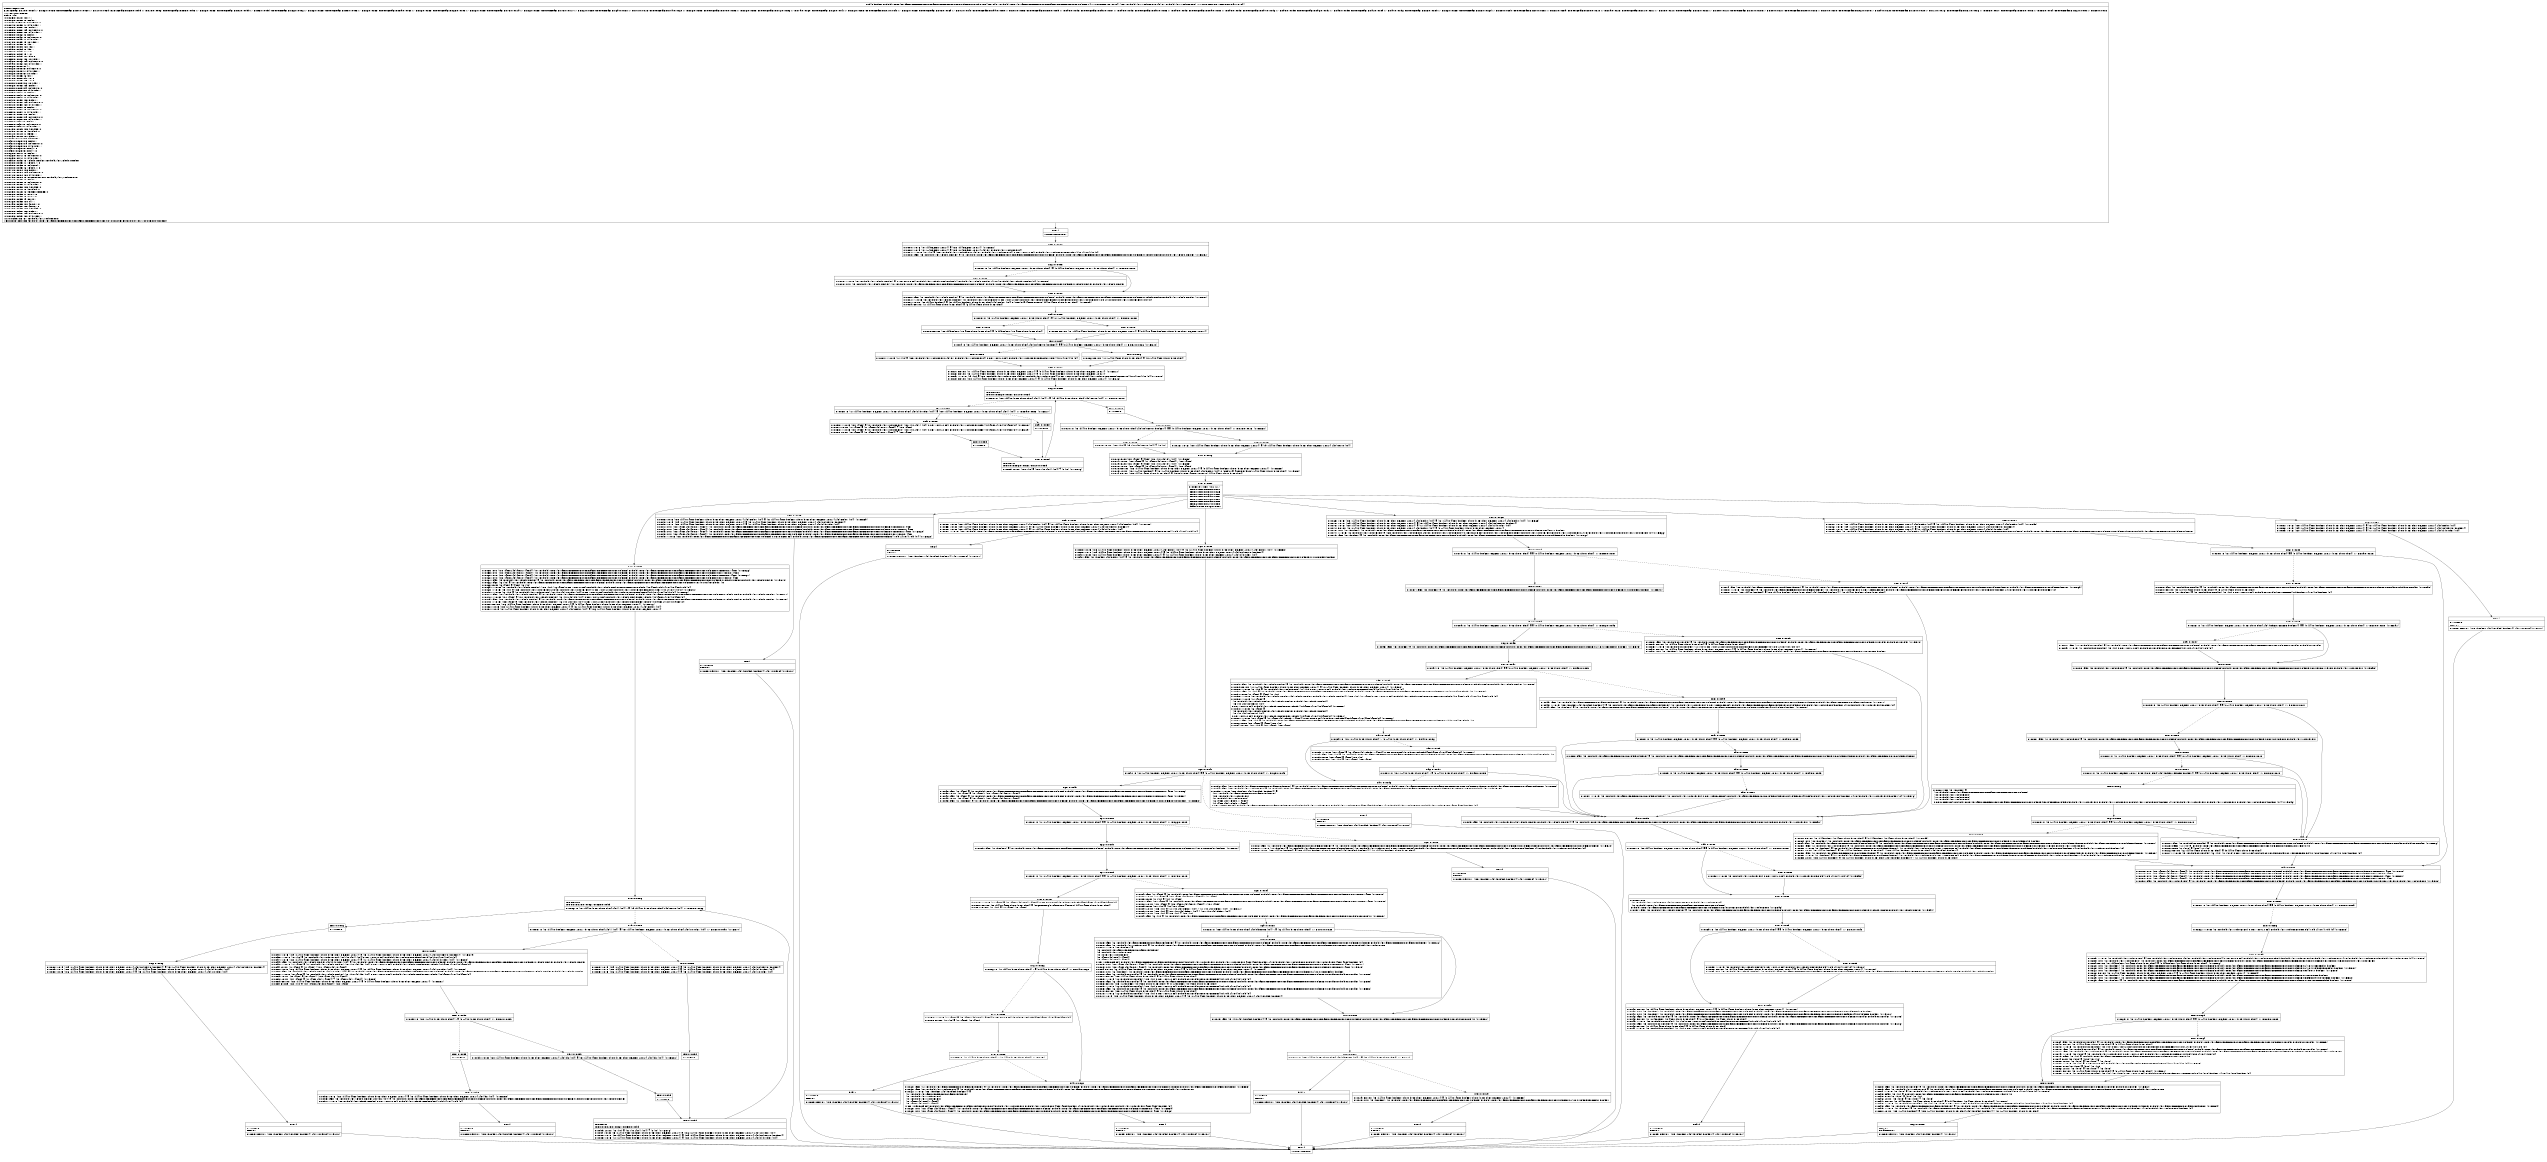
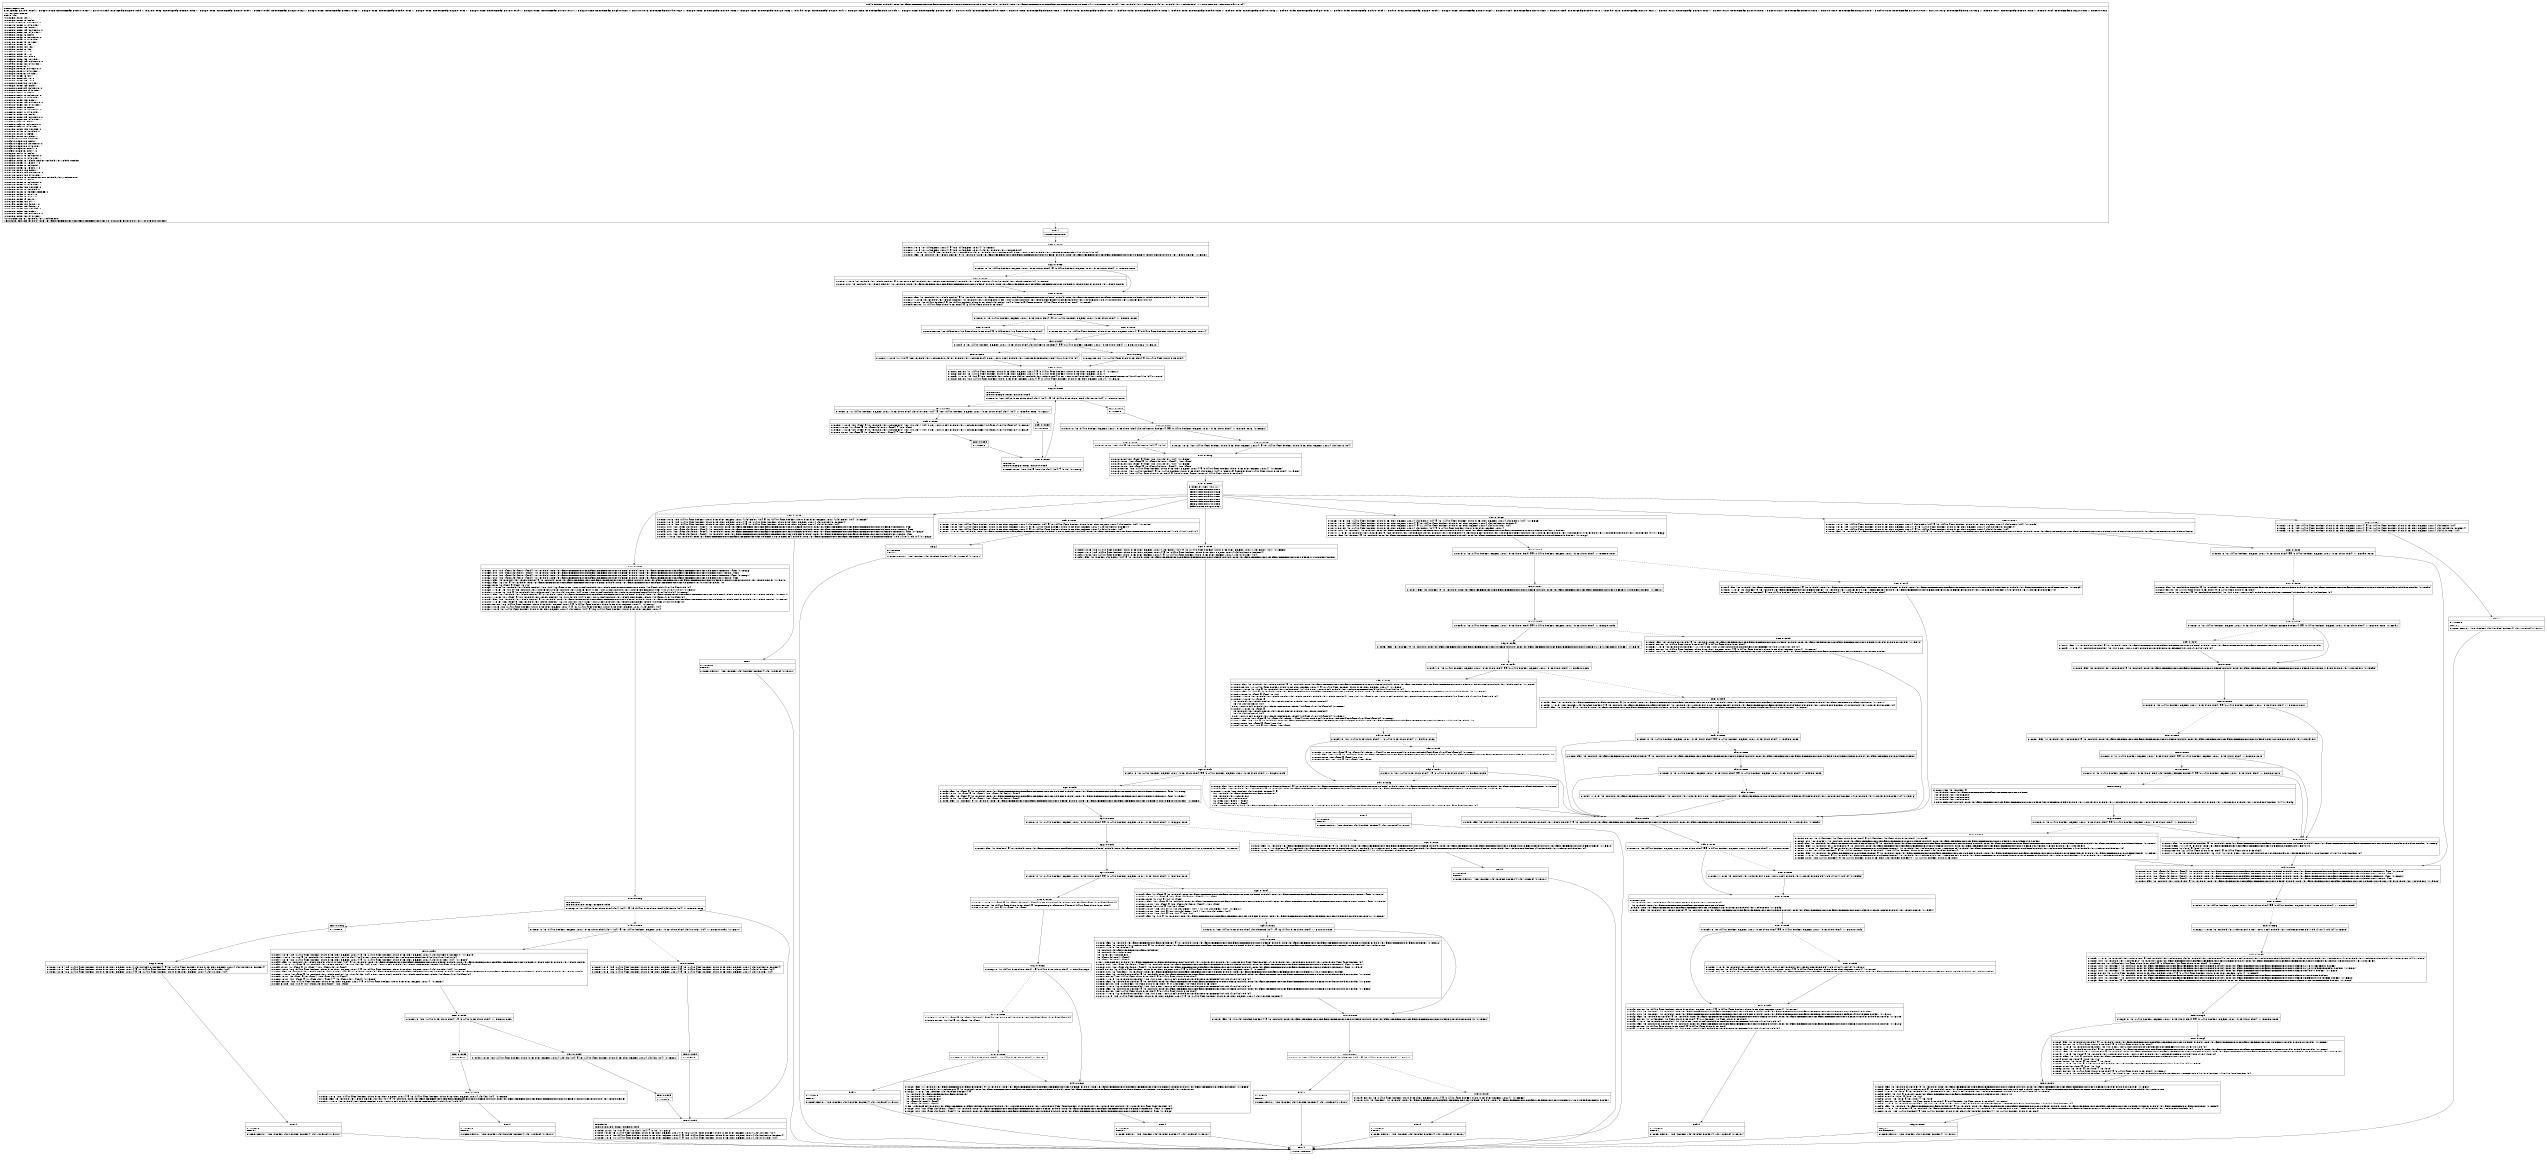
edge "128: 0x0012" -> "129: 0x001a": removed
edge "212: 0x0220" -> "213: 0x0222": removed
